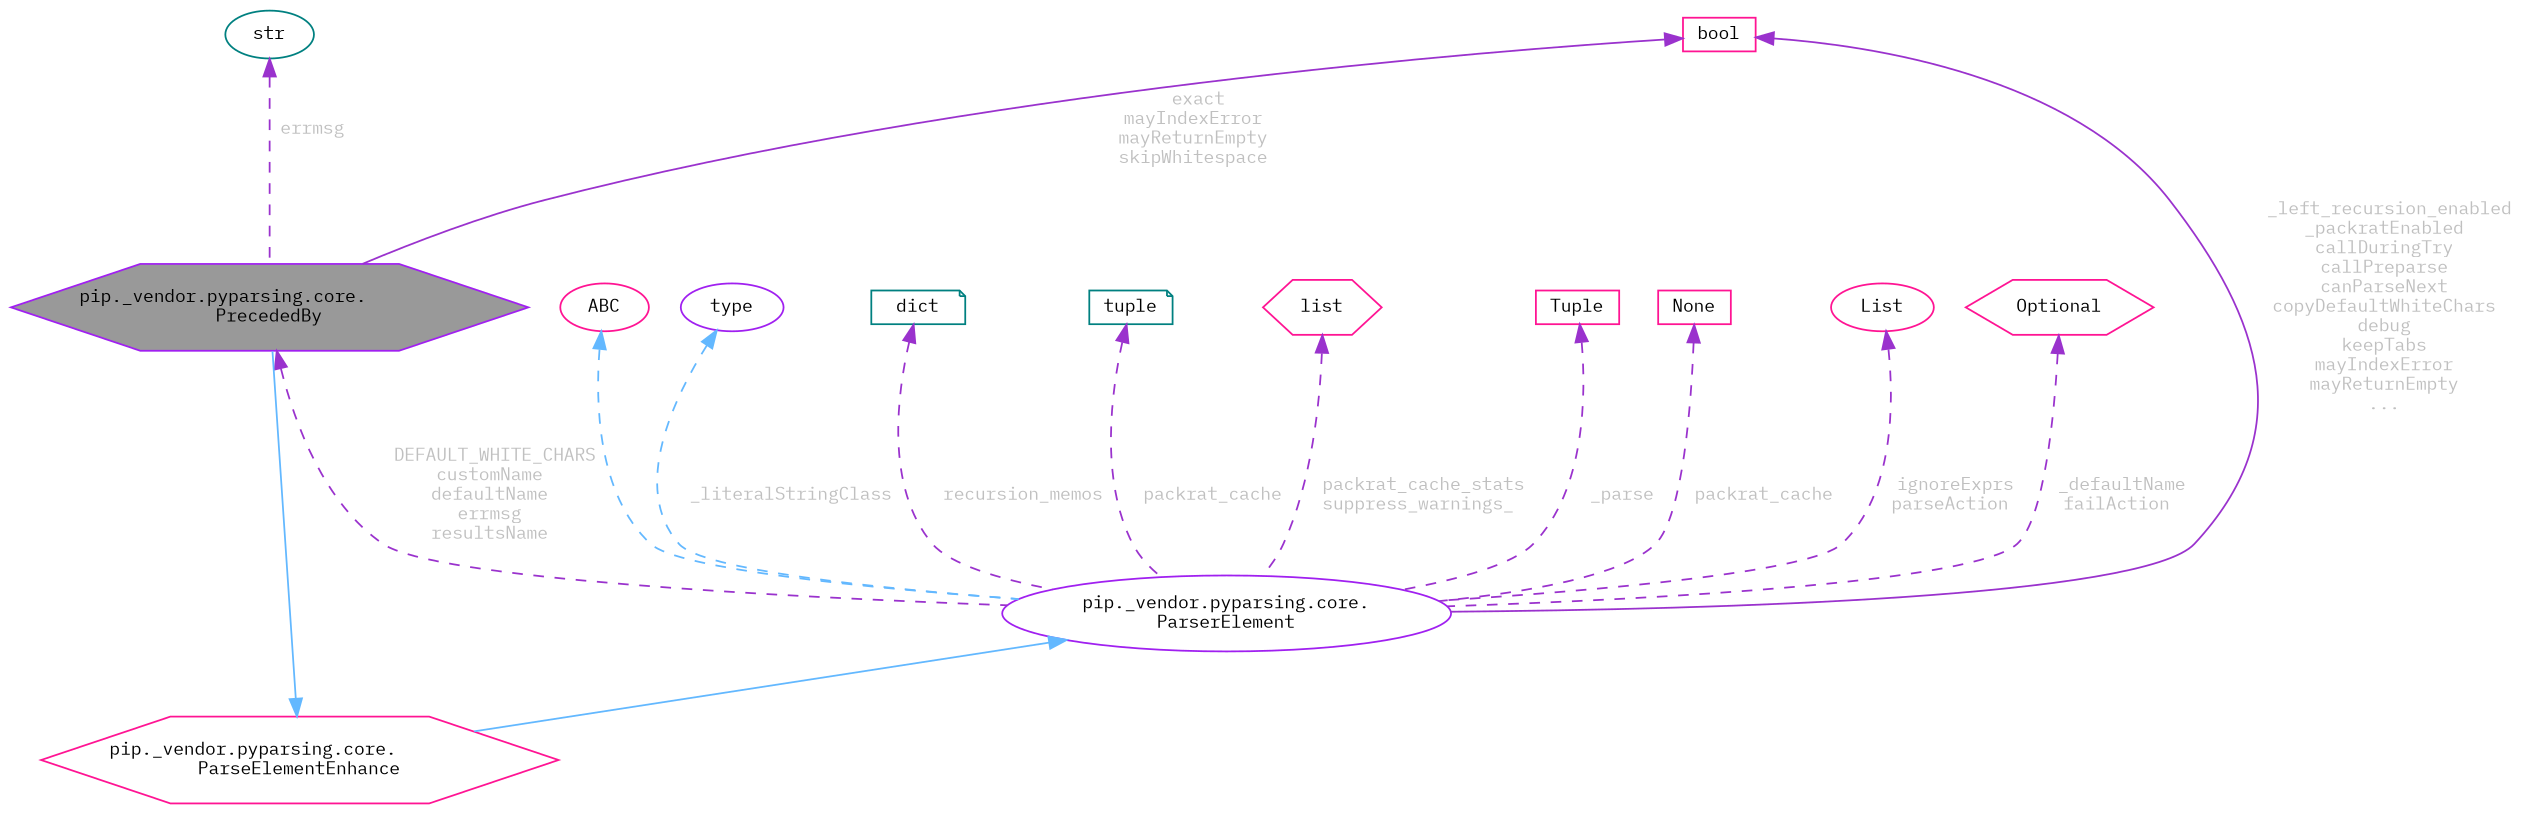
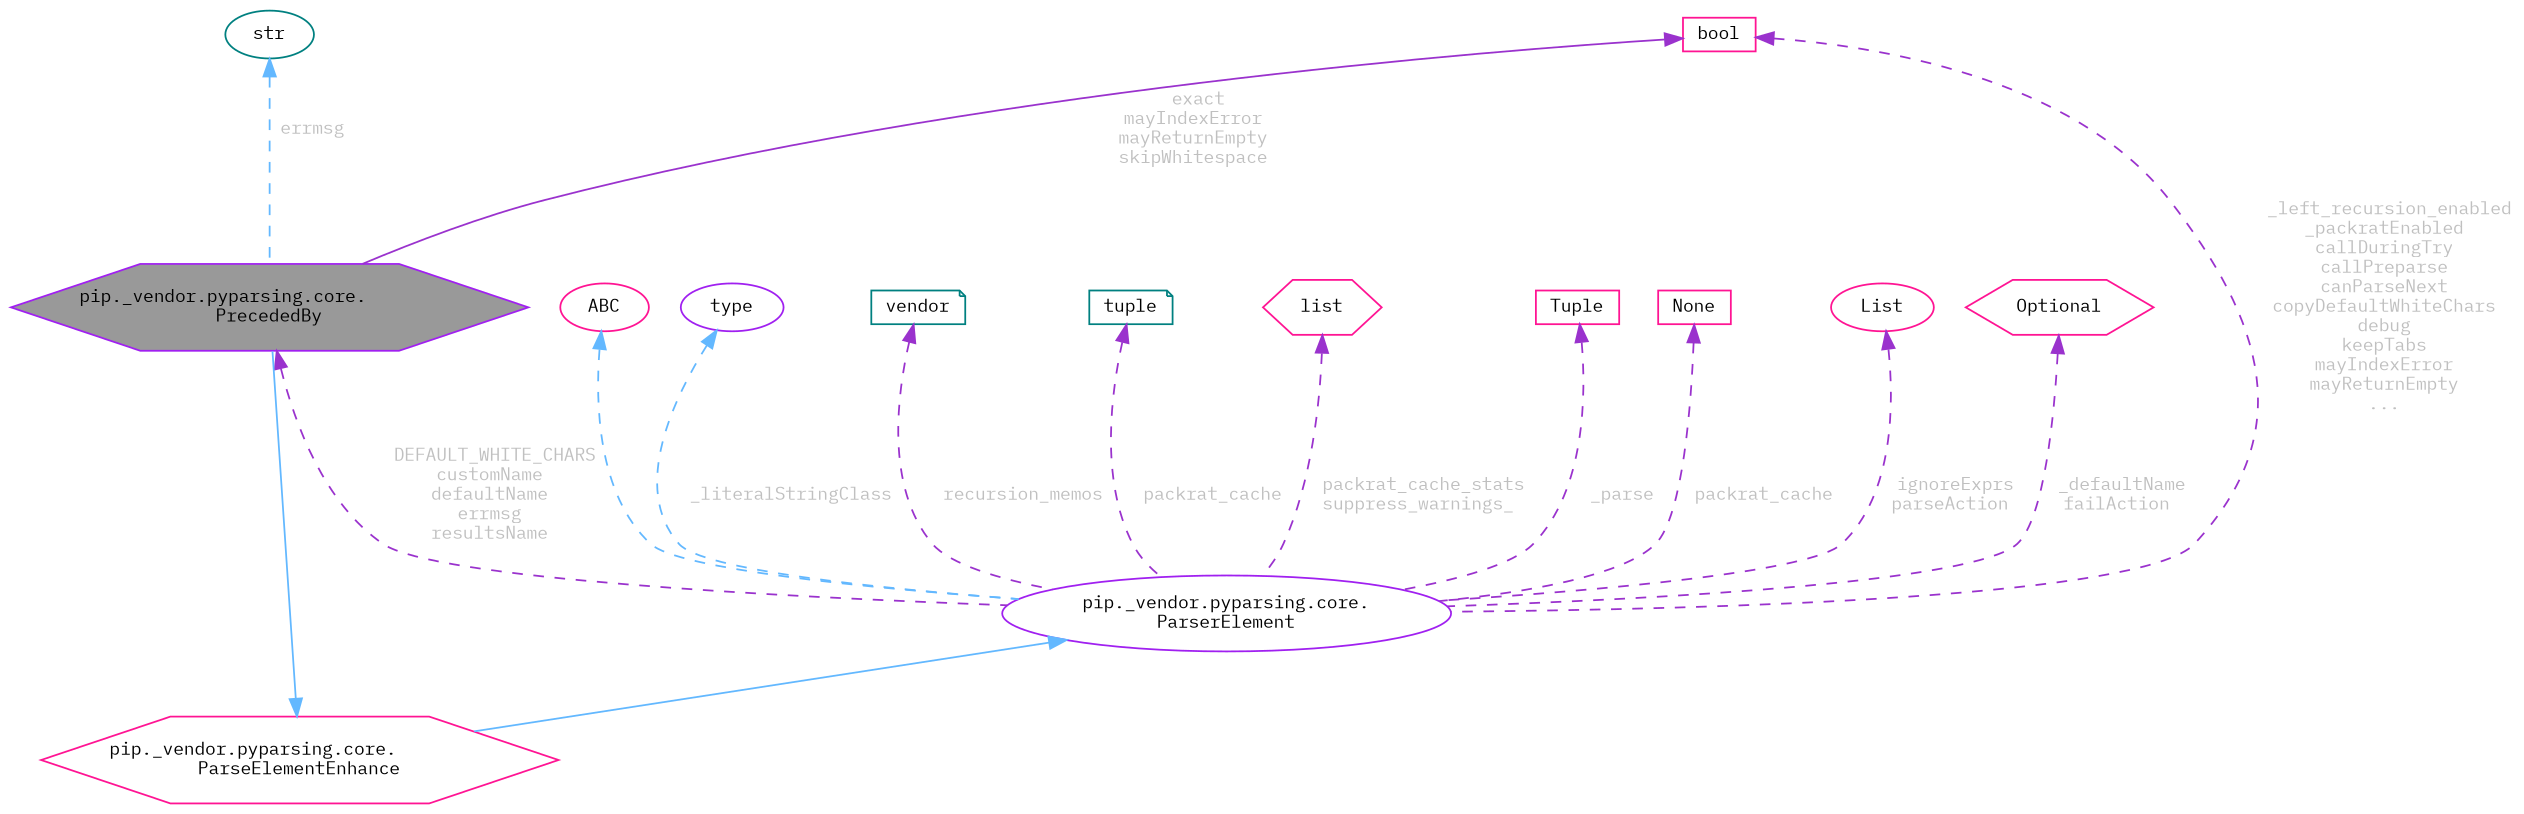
edge "pip._vendor.pyparsing.core. PrecededBy" -> "str": color darkorchid3 -> steelblue1
node "dict": label "dict" -> "vendor"
edge "pip._vendor.pyparsing.core. ParserElement" -> "bool": style solid -> dashed
